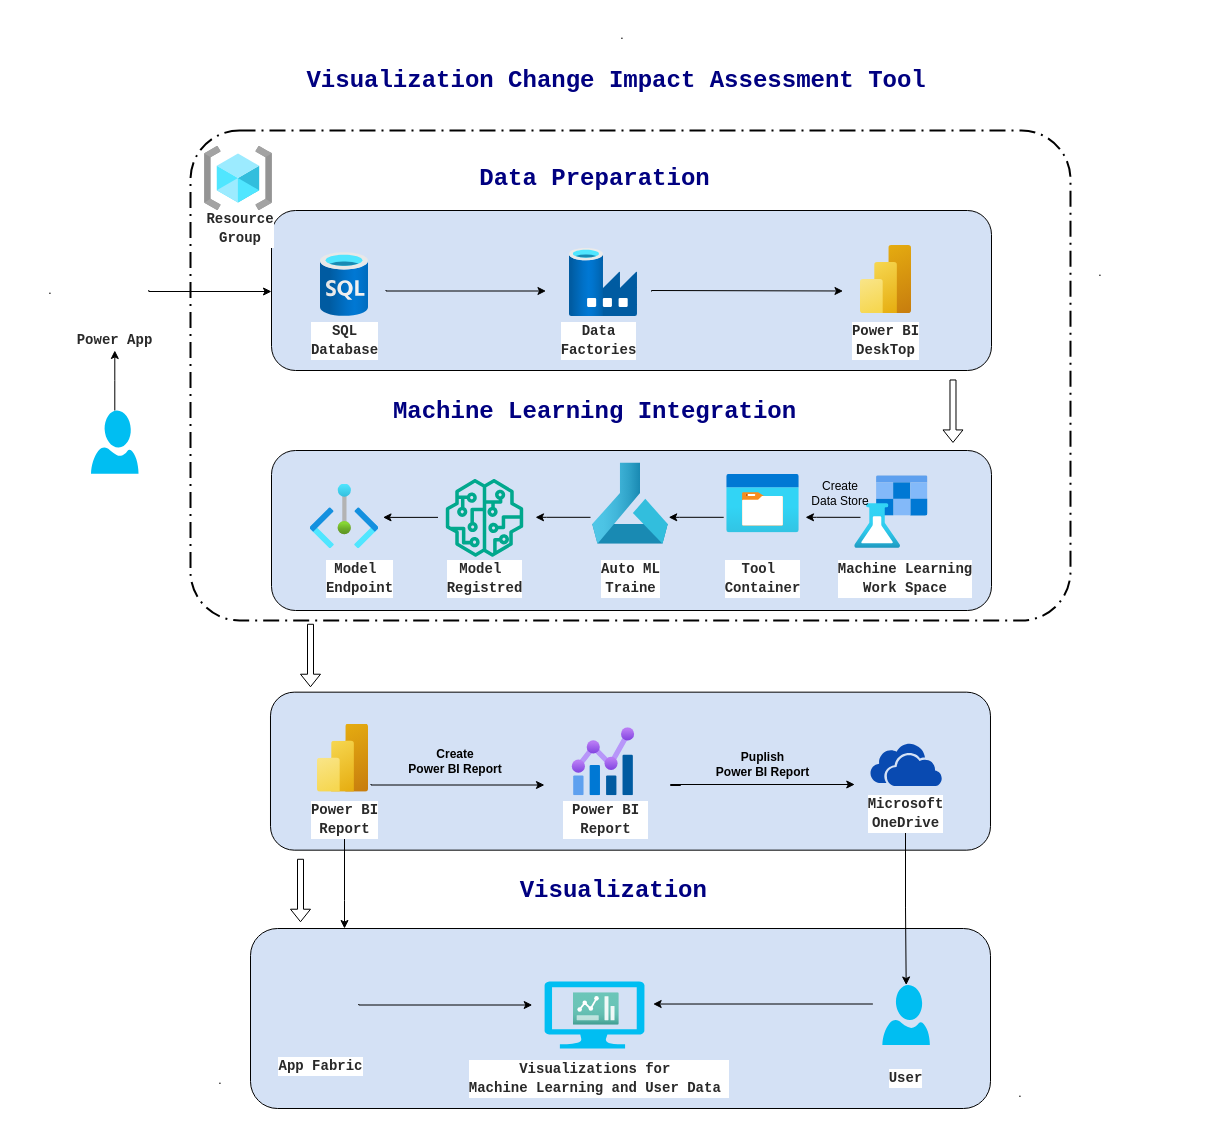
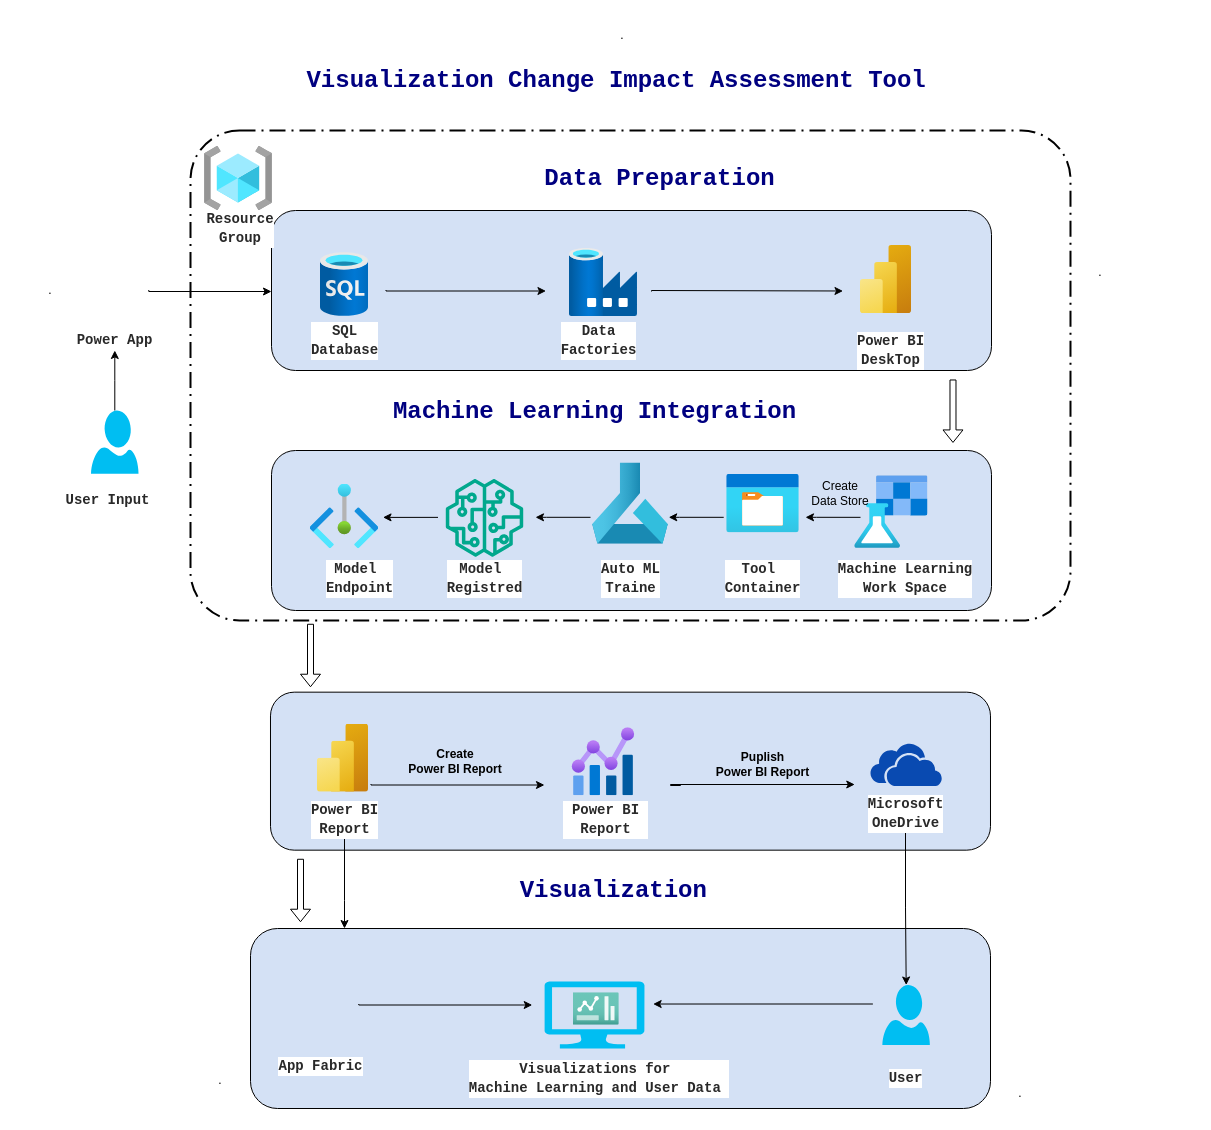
node "Data Preparation": moved (594, 179) -> (659, 179)
node "Power BI DeskTop": moved (886, 341) -> (891, 351)
node "User Input": added
